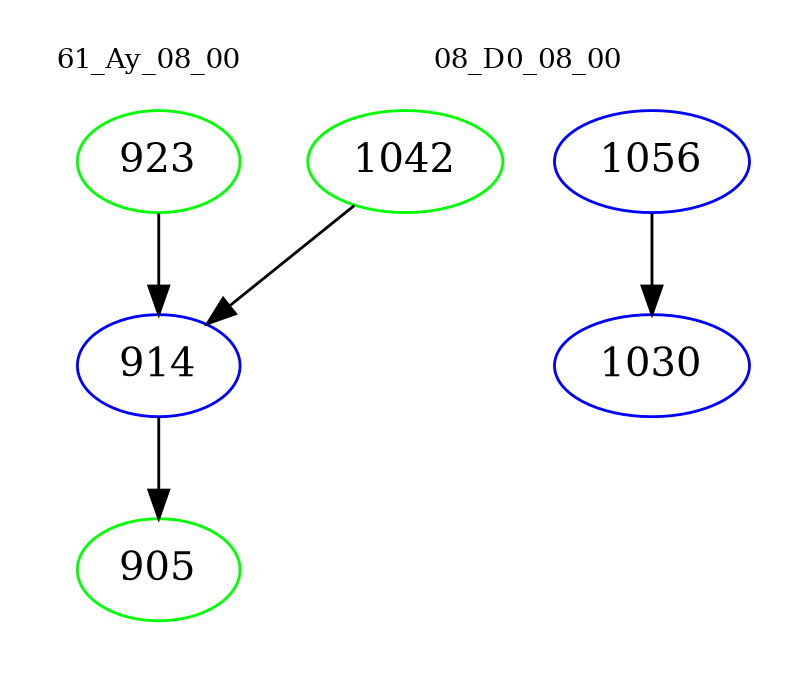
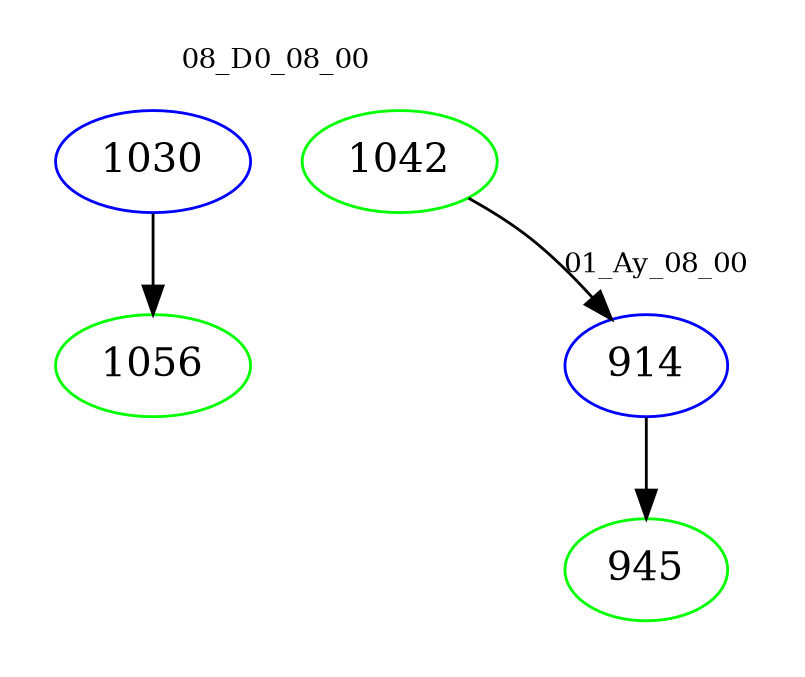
cluster "61_Ay_08_00": label "61_Ay_08_00" -> "01_Ay_08_00"
node "923": removed
node "1056": color blue -> green
edge "1056" -> "1030": reversed
node "905": label "905" -> "945"
